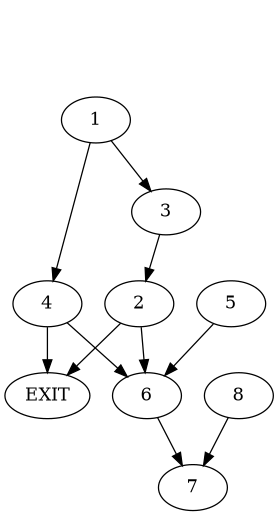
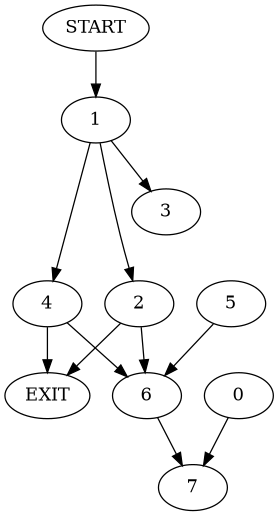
node "START": added
edge "3" -> "2": now "1" -> "2"
node "8": label "8" -> "0"
